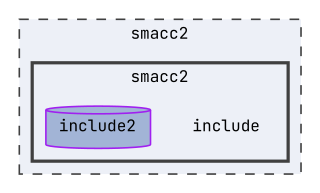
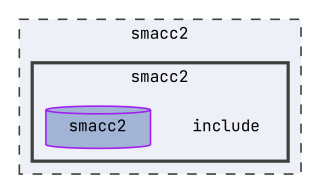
node "include2": label "include2" -> "smacc2"
